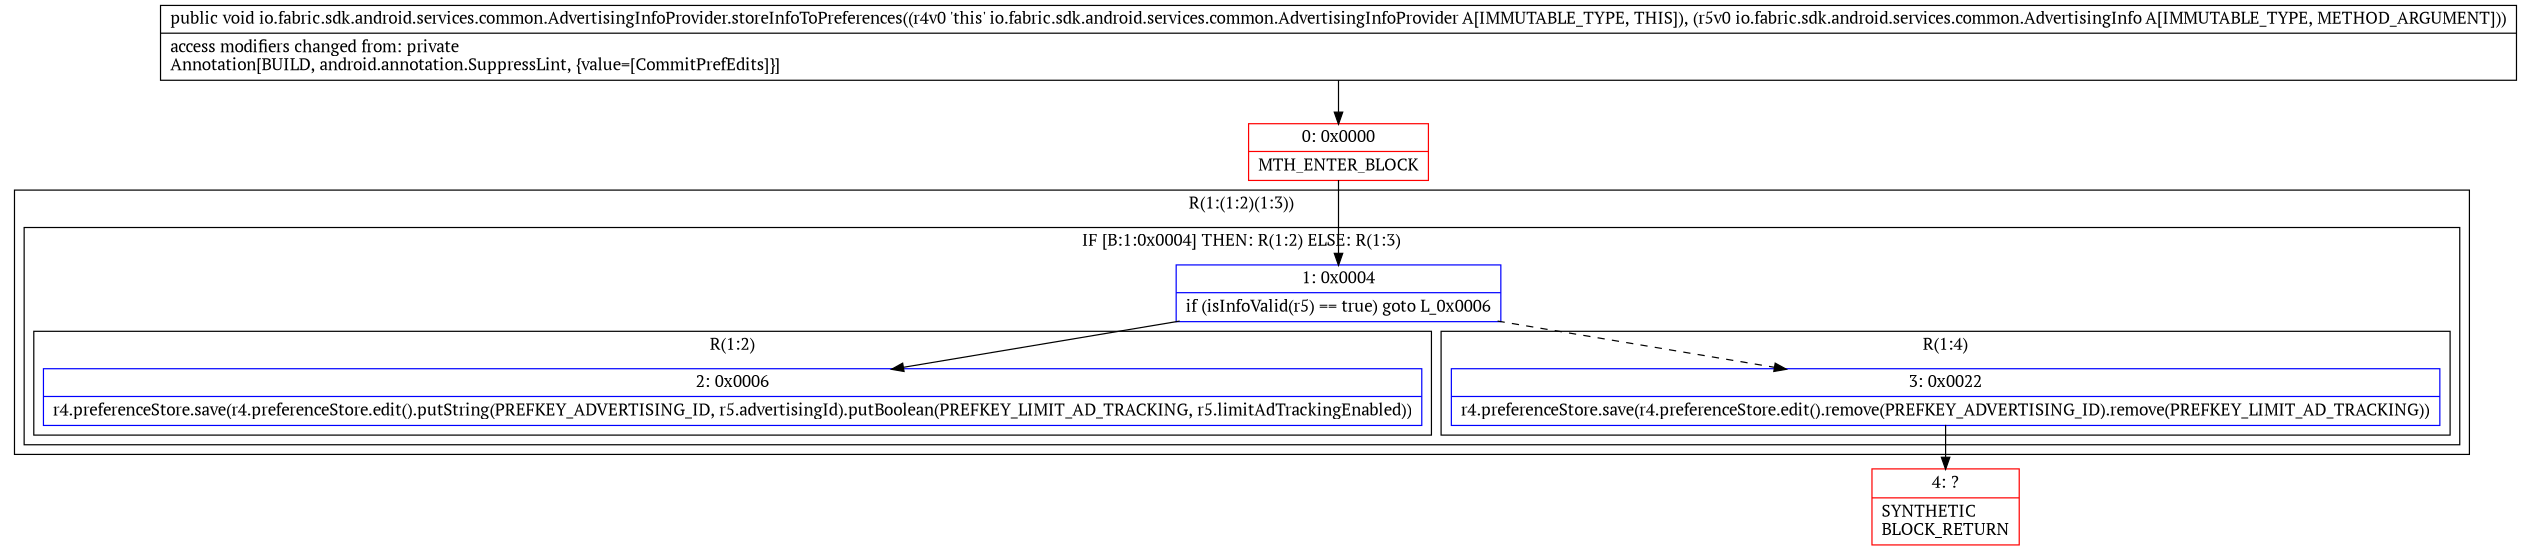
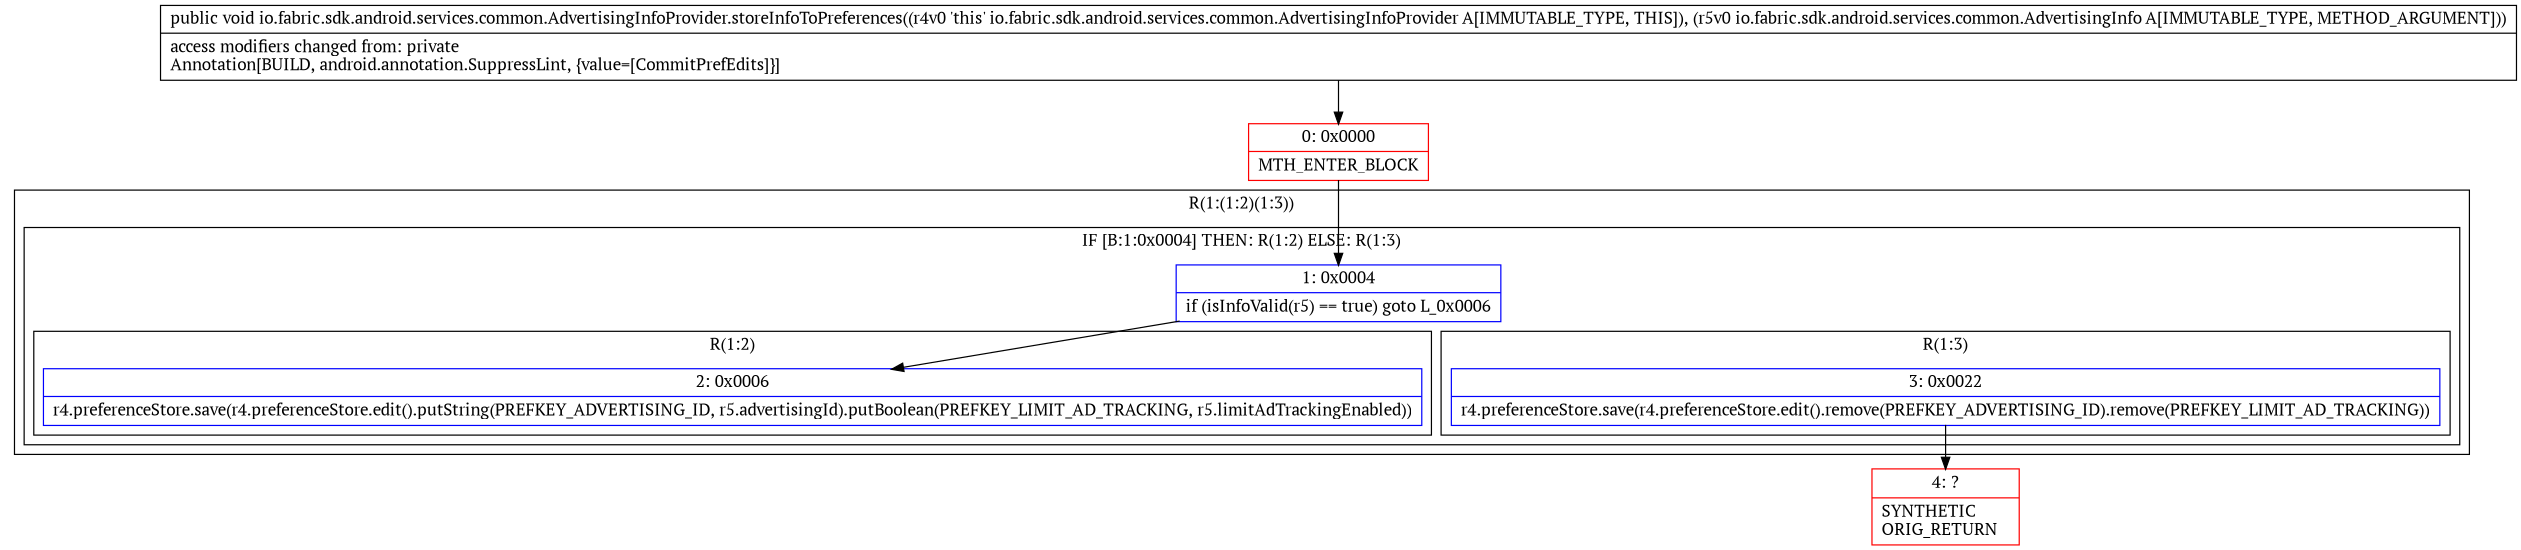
edge "1: 0x0004" -> "3: 0x0022": removed
cluster "R(1:4)": label "R(1:4)" -> "R(1:3)"
node "4: ?": text "BLOCK_RETURN" -> "ORIG_RETURN"
